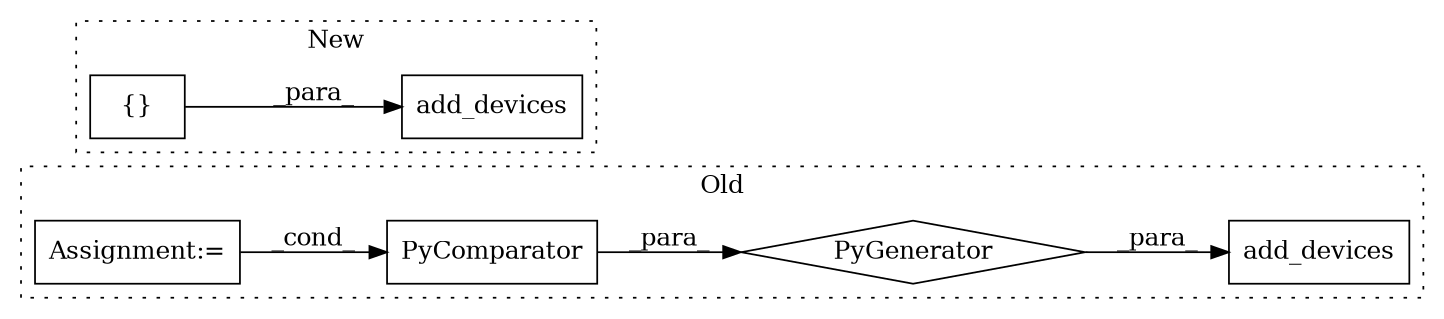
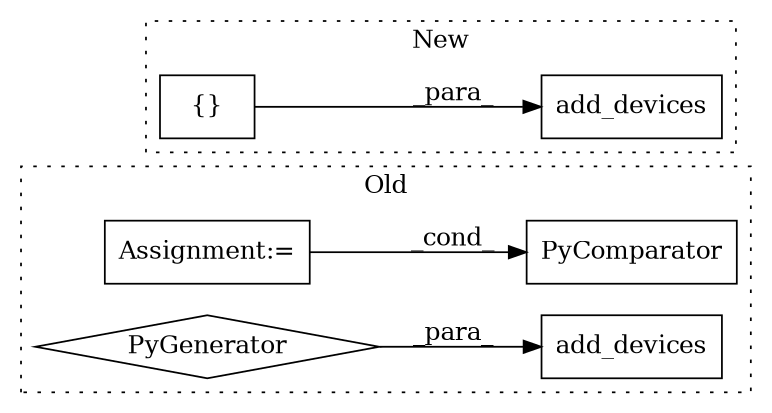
edge "PyComparator" -> "PyGenerator": removed, label "_para_"
